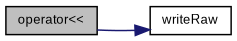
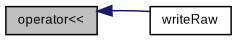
edge "operator<<" -> "writeRaw": reversed
